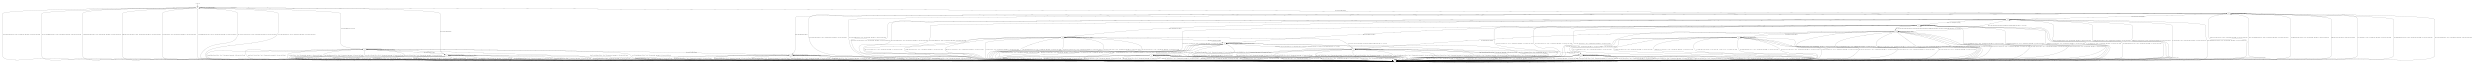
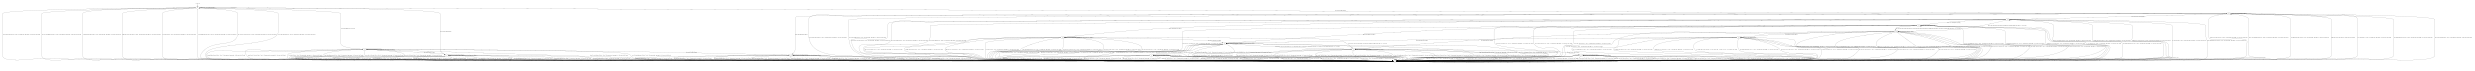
edge "s6" -> "s0": now "s6" -> "s2"
